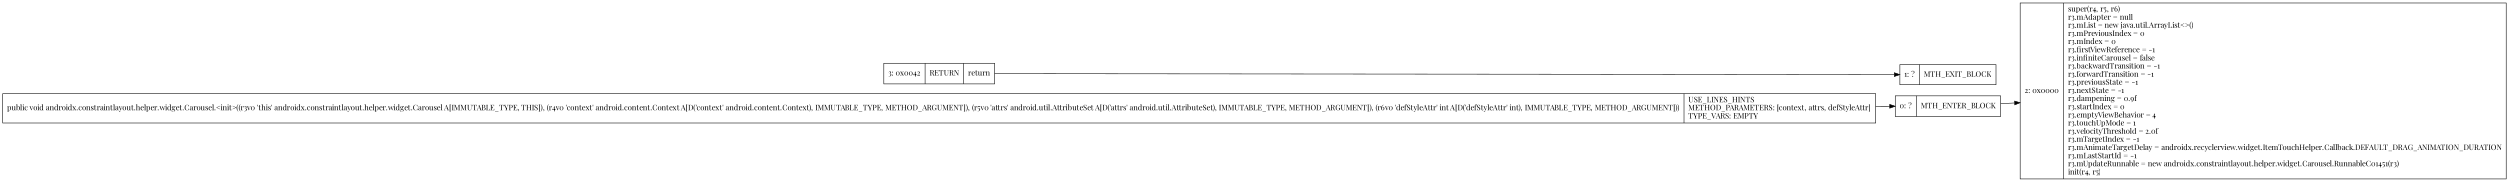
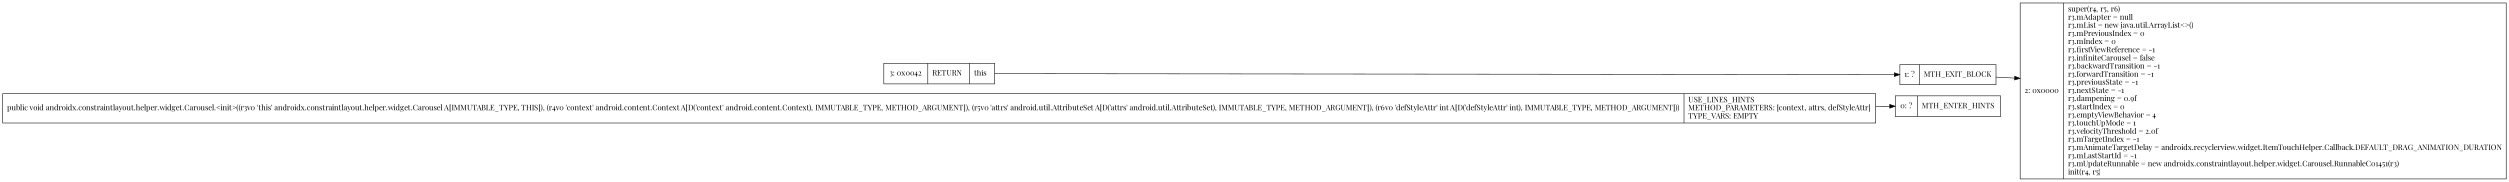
node "3: 0x0042": text "return" -> "this"
edge "0: ?" -> "2: 0x0000": now "1: ?" -> "2: 0x0000"
node "0: ?": text "MTH_ENTER_BLOCK" -> "MTH_ENTER_HINTS"
